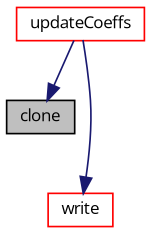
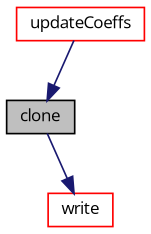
edge "updateCoeffs" -> "write": now "clone" -> "write"
